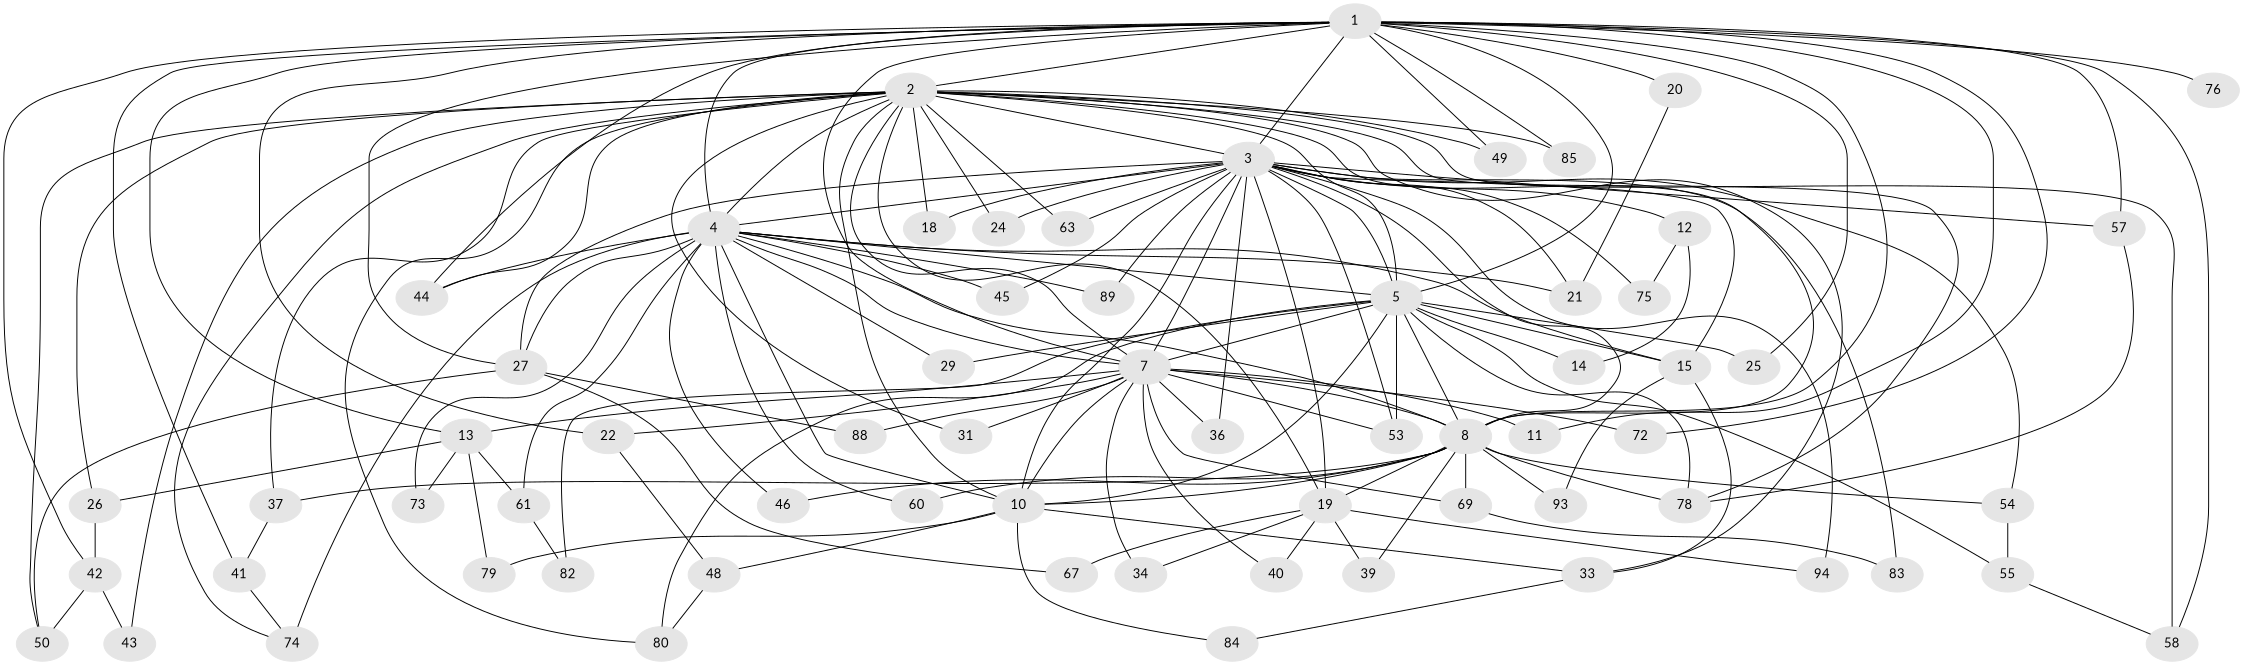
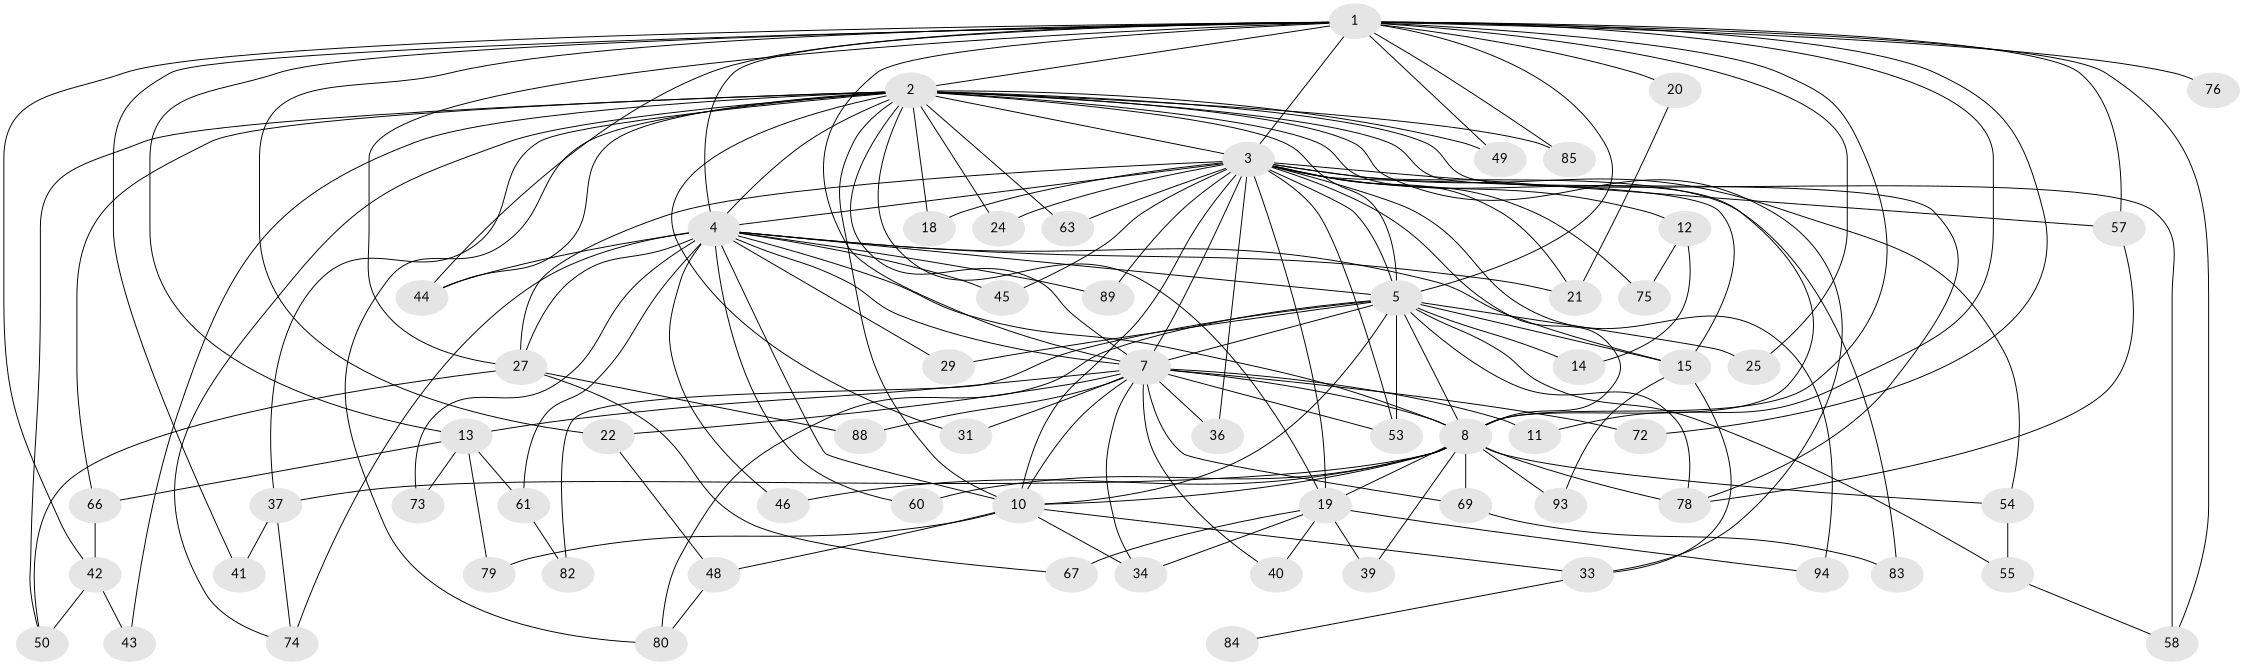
node "26": label "26" -> "66"
edge "41" -- "74": now "37" -- "74"
edge "10" -- "84": now "10" -- "34"
